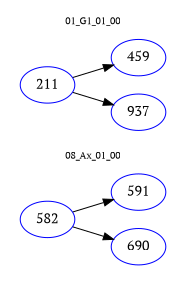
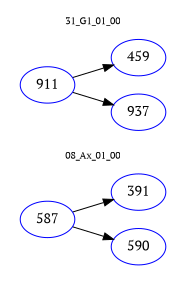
cluster "01_G1_01_00": label "01_G1_01_00" -> "31_G1_01_00"
node "211": label "211" -> "911"
node "591": label "591" -> "391"
node "582": label "582" -> "587"
node "690": label "690" -> "590"
